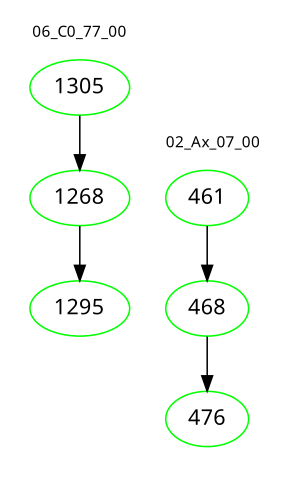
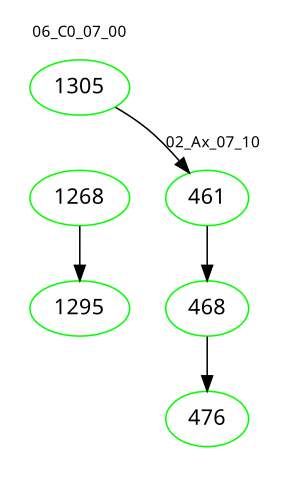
cluster "06_C0_77_00": label "06_C0_77_00" -> "06_C0_07_00"
edge "1305" -> "1268": now "1305" -> "461"
cluster "02_Ax_07_00": label "02_Ax_07_00" -> "02_Ax_07_10"
